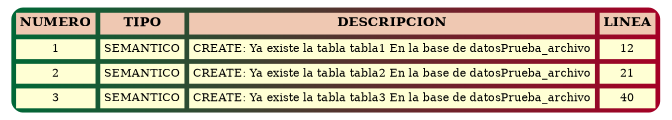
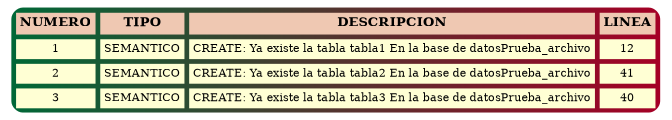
node "NUMERO": text "21" -> "41"
